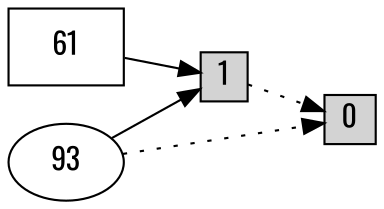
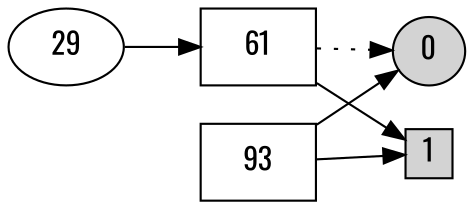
node "29": added
edge "1" -> "0": now "61" -> "0"
node "0": shape box -> ellipse
edge "93" -> "0": style dotted -> filled
node "93": shape ellipse -> box
